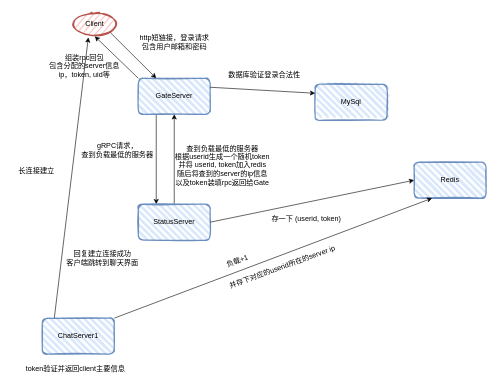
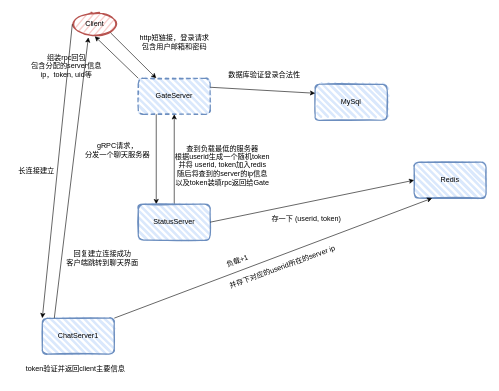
node "组装rpc回包 包含分配的server信息 ip，token, uid等": moved (84, 66) -> (66, 66)
node "GateServer": style solid -> dashed
node "gRPC请求， 查到负载最低的服务器": label "gRPC请求， 查到负载最低的服务器" -> "gRPC请求， 分发一个聊天服务器"
edge "Client" -> "ChatServer1": added
